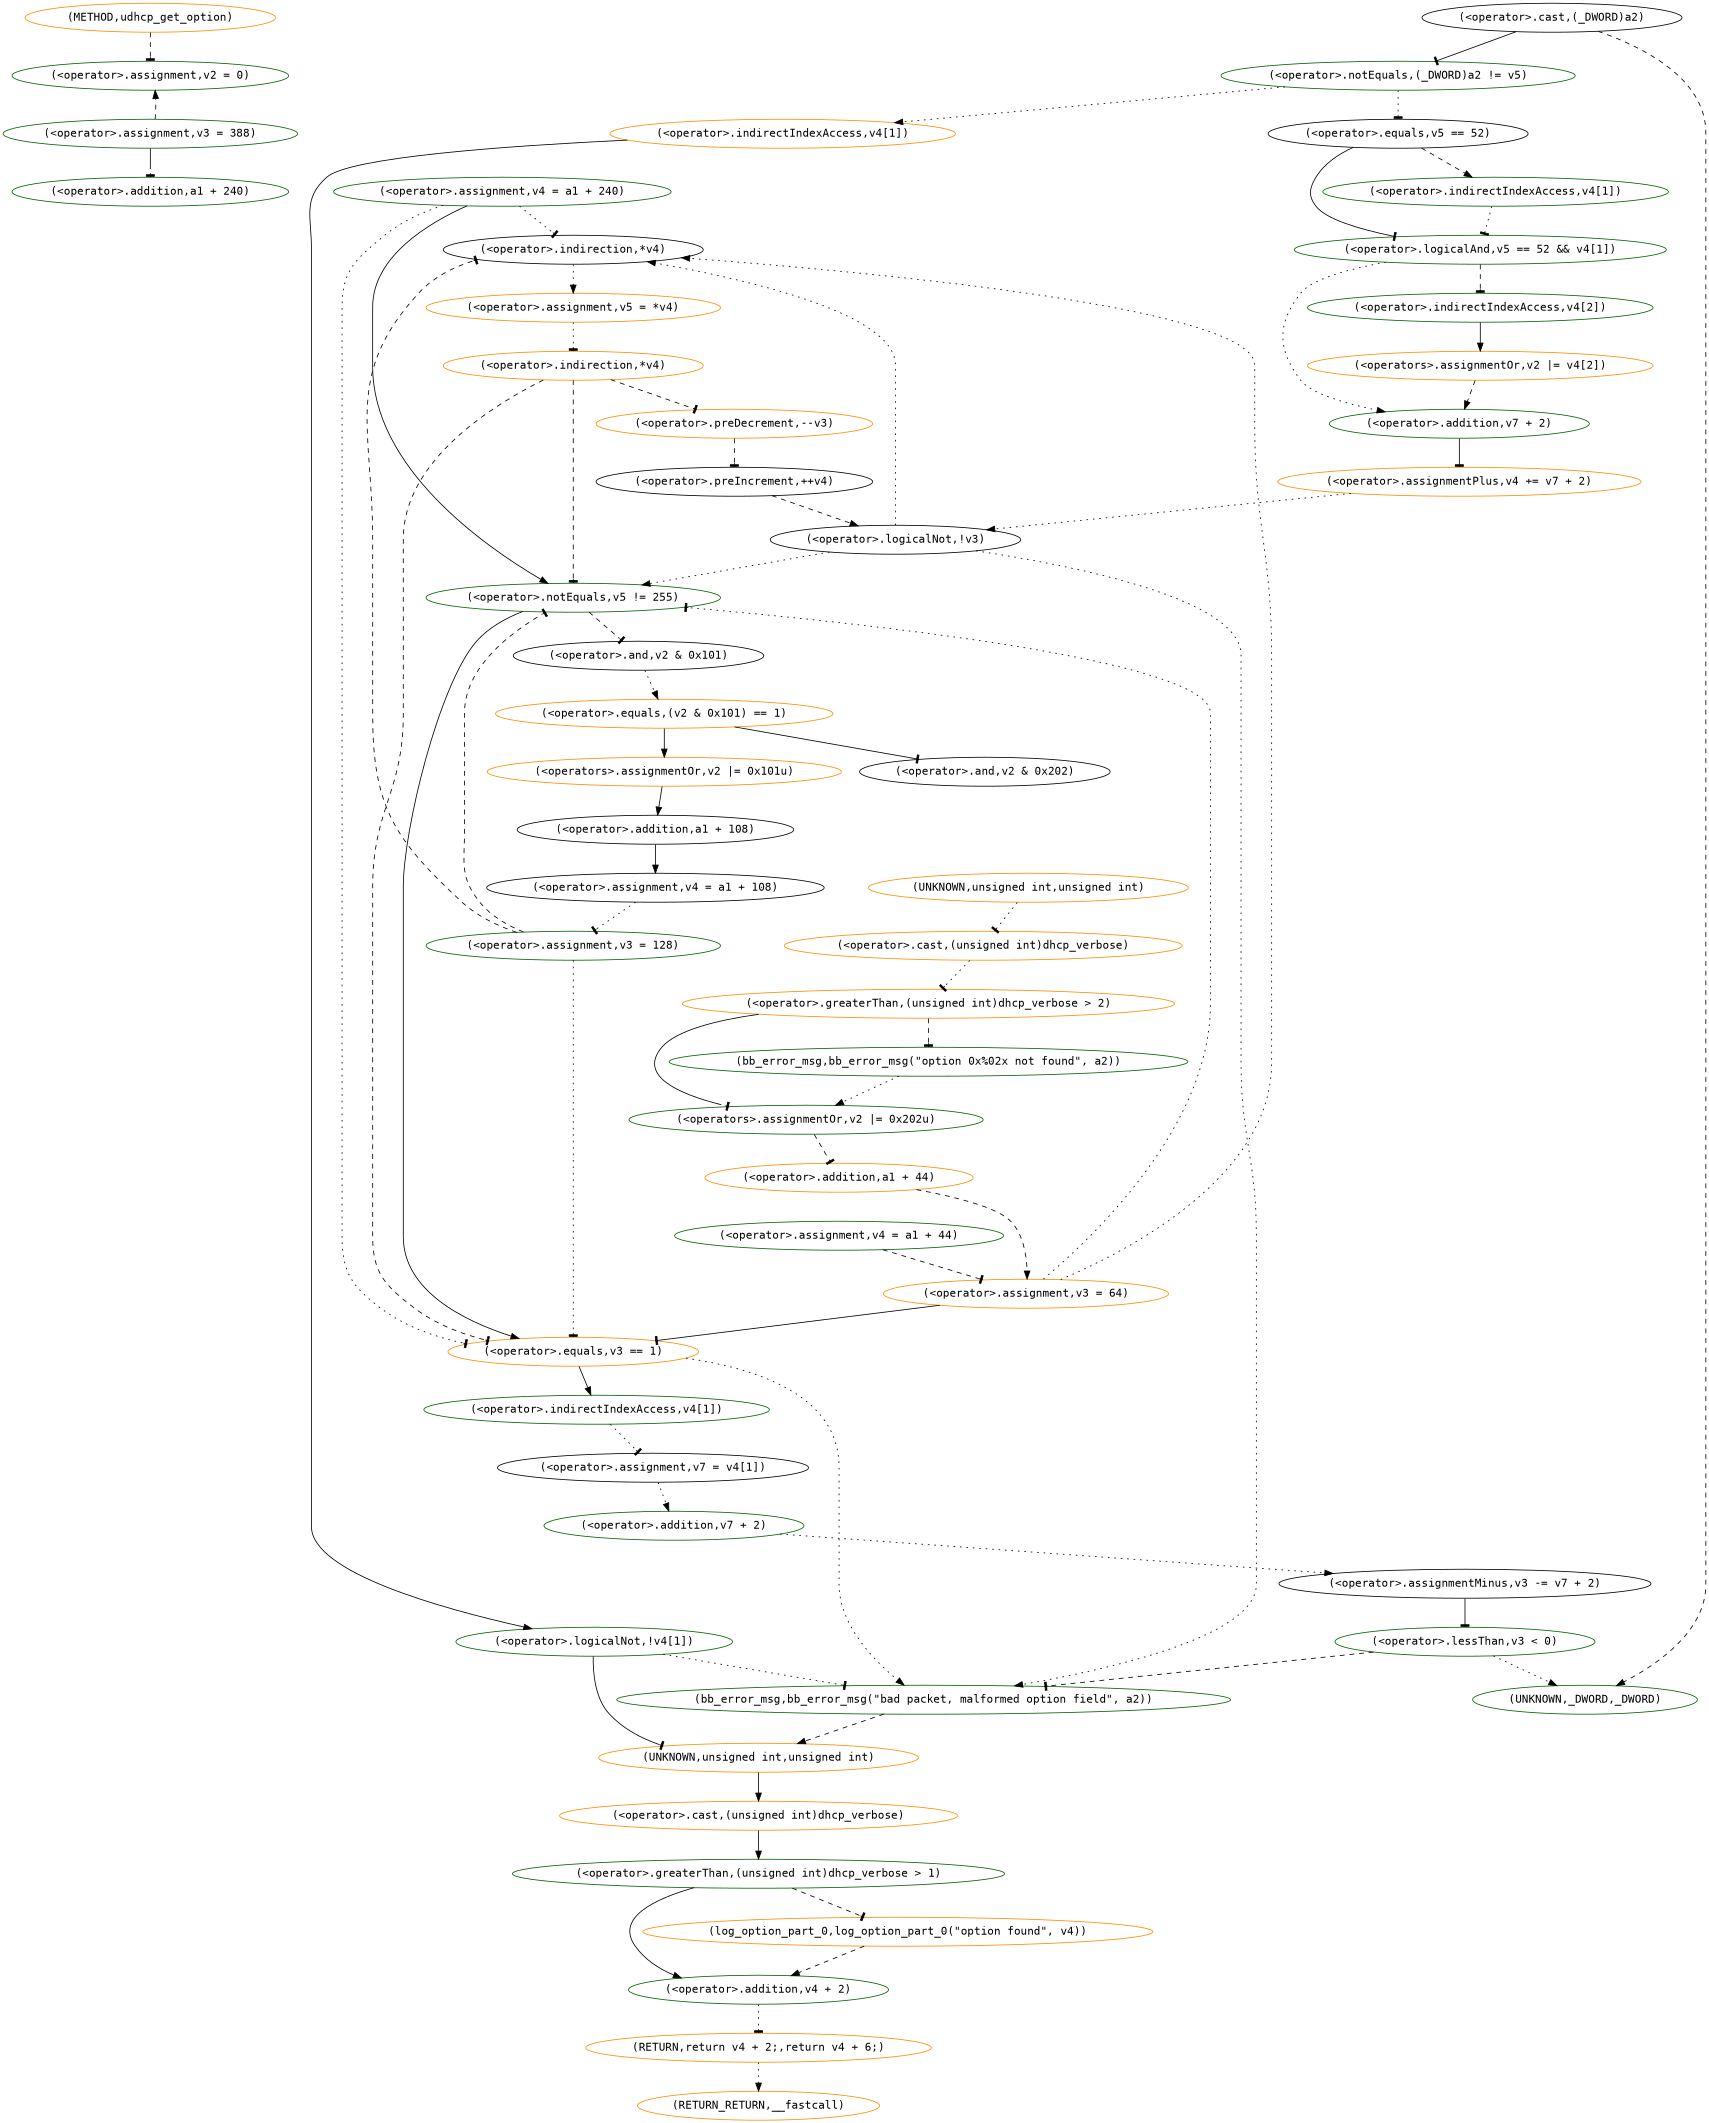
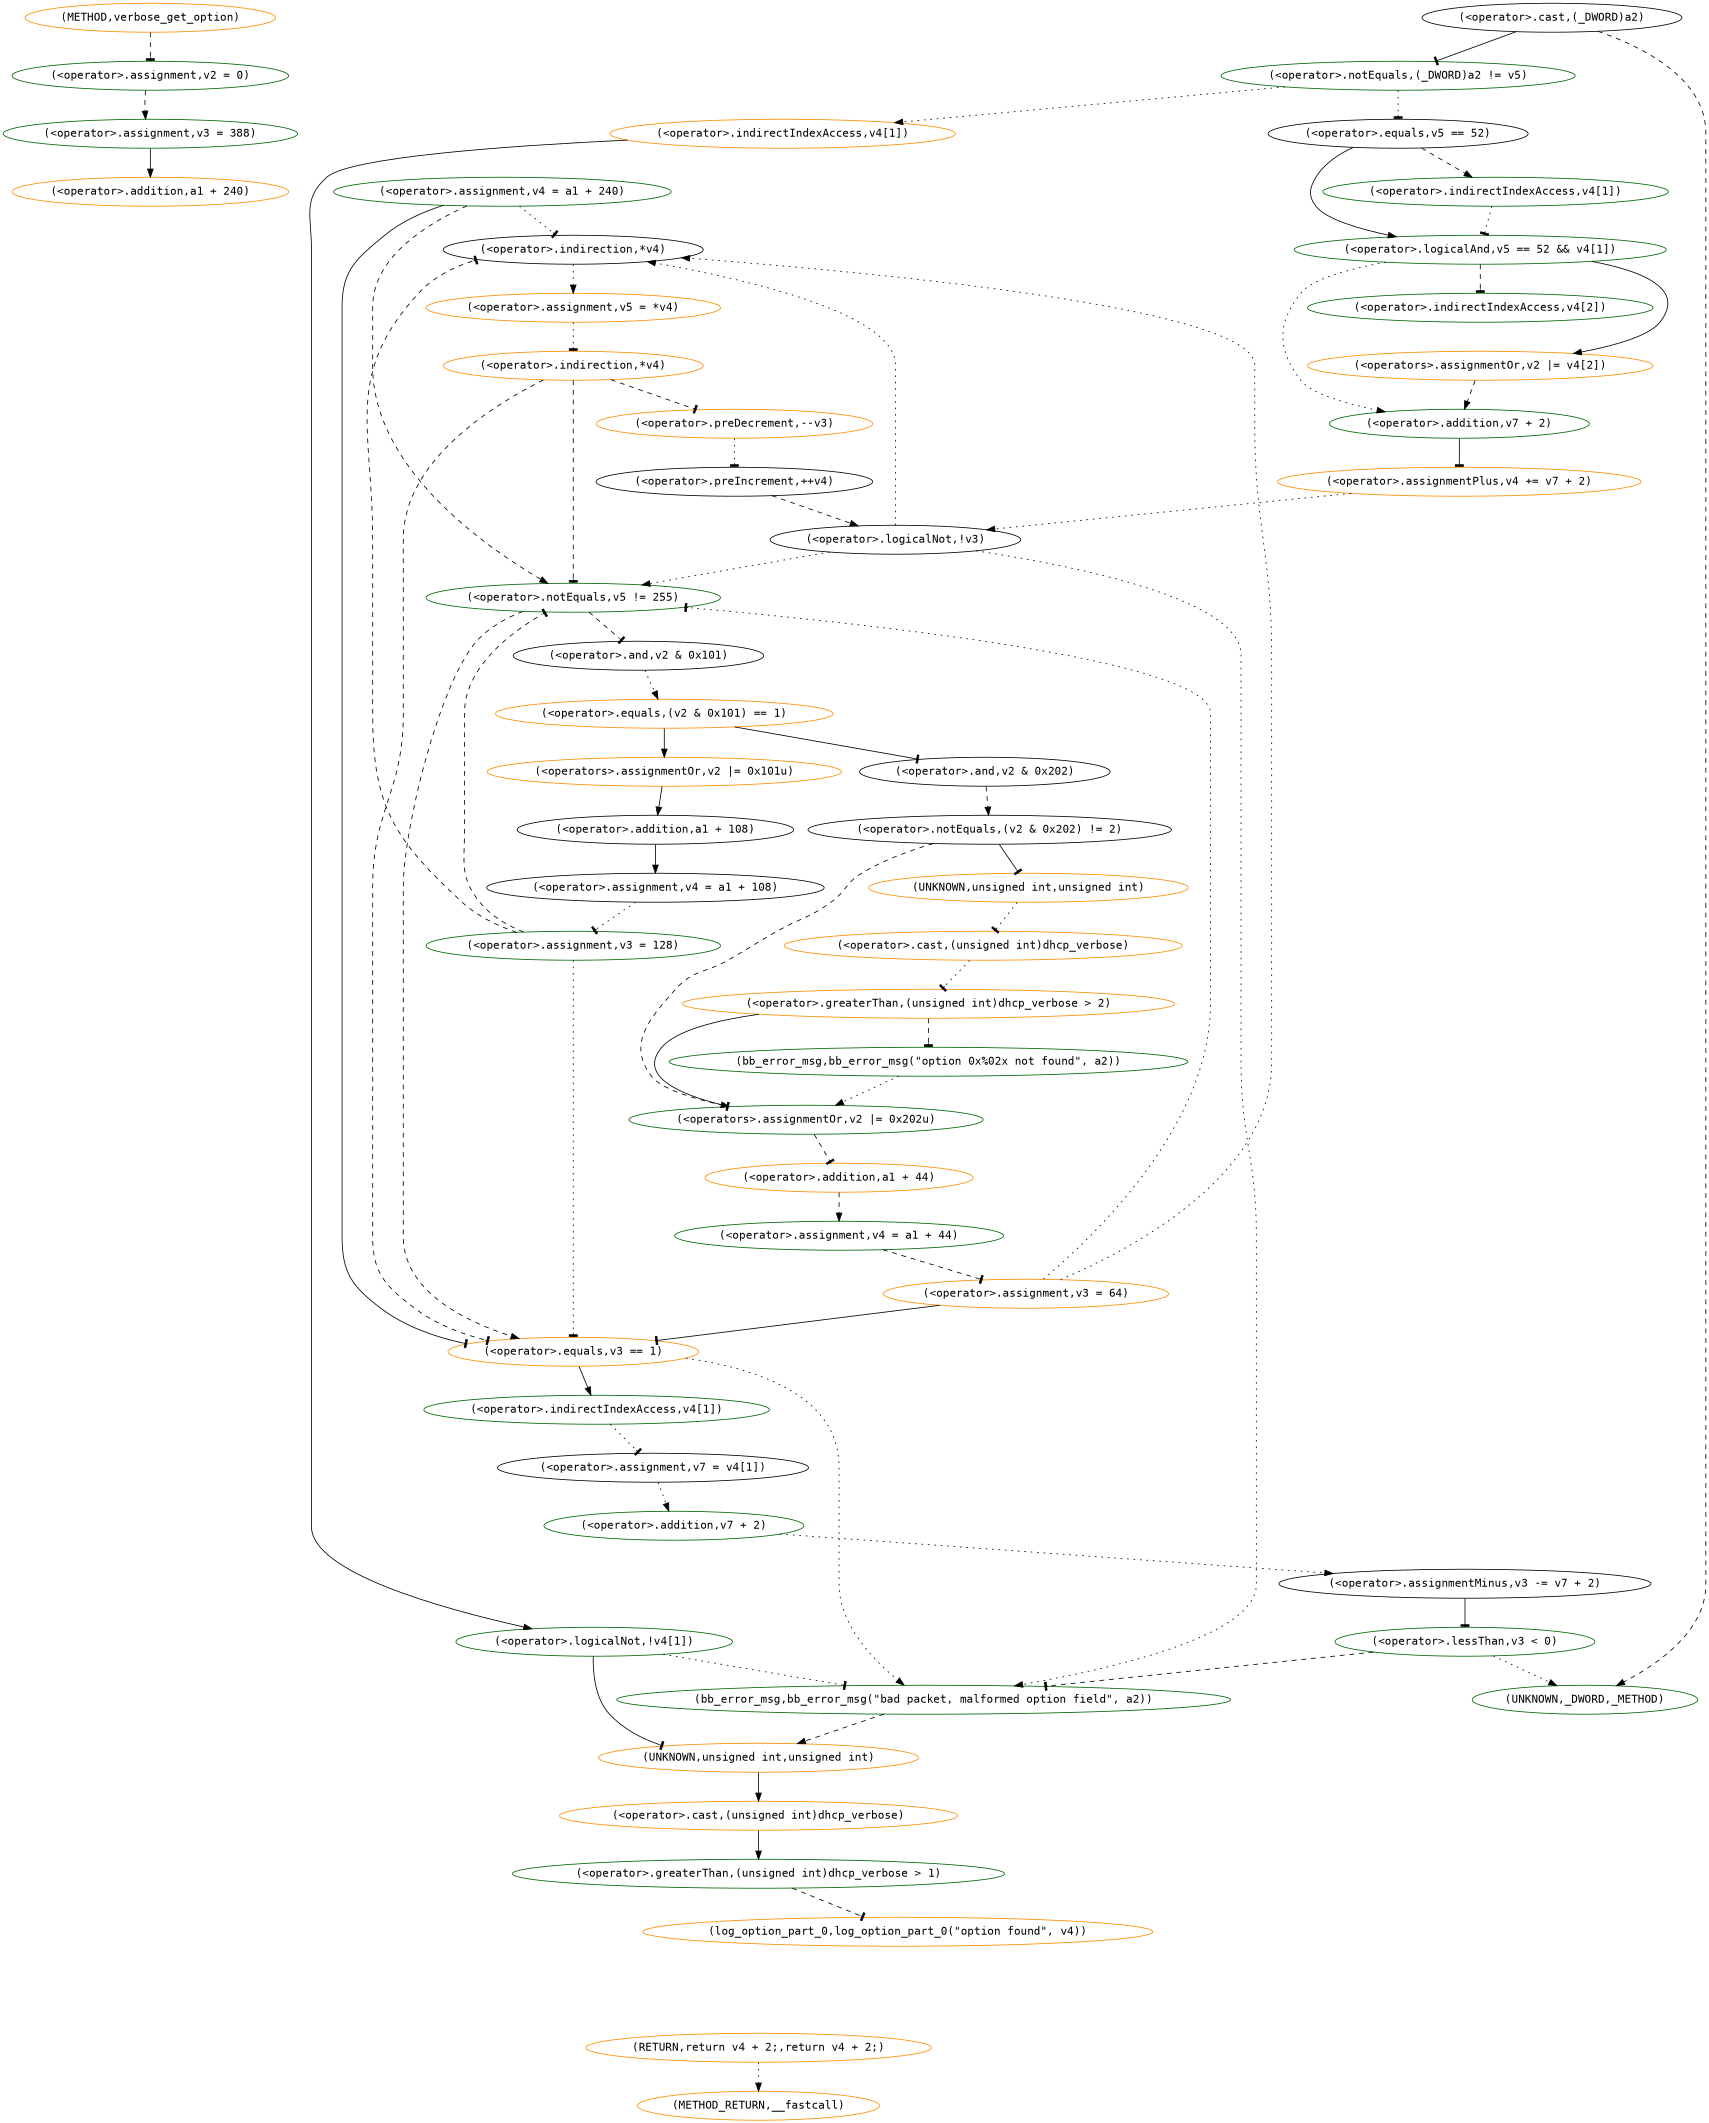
node "(METHOD,udhcp_get_option)": label "(METHOD,udhcp_get_option)" -> "(METHOD,verbose_get_option)"
edge "(<operator>.assignment,v3 = 388)" -> "(<operator>.assignment,v2 = 0)": reversed
edge "(<operator>.assignment,v3 = 388)" -> "(<operator>.addition,a1 + 240)": arrowhead tee -> normal
node "(<operator>.addition,a1 + 240)": color darkgreen -> darkorange
edge "(<operator>.equals,v5 == 52)" -> "(<operator>.logicalAnd,v5 == 52 && v4[1])": arrowhead tee -> normal
edge "(<operator>.indirectIndexAccess,v4[2])" -> "(<operators>.assignmentOr,v2 |= v4[2])": now "(<operator>.logicalAnd,v5 == 52 && v4[1])" -> "(<operators>.assignmentOr,v2 |= v4[2])"
edge "(<operator>.assignment,v4 = a1 + 240)" -> "(<operator>.notEquals,v5 != 255)": style solid -> dashed
edge "(<operator>.preDecrement,--v3)" -> "(<operator>.preIncrement,++v4)": style dashed -> dotted
edge "(<operator>.assignment,v4 = a1 + 240)" -> "(<operator>.equals,v3 == 1)": style dotted -> solid
node "(<operator>.notEquals,(v2 & 0x202) != 2)": added
edge "(<operator>.notEquals,v5 != 255)" -> "(<operator>.equals,v3 == 1)": style solid -> dashed
edge "(<operator>.greaterThan,(unsigned int)dhcp_verbose > 2)" -> "(<operators>.assignmentOr,v2 |= 0x202u)": arrowhead tee -> normal
edge "(<operator>.addition,a1 + 44)" -> "(<operator>.assignment,v3 = 64)": now "(<operator>.addition,a1 + 44)" -> "(<operator>.assignment,v4 = a1 + 44)"
node "(UNKNOWN,_DWORD,_DWORD)": label "(UNKNOWN,_DWORD,_DWORD)" -> "(UNKNOWN,_DWORD,_METHOD)"
node "(<operator>.addition,v4 + 2)": removed
node "(RETURN,return v4 + 2;,return v4 + 6;)": label "(RETURN,return v4 + 2;,return v4 + 6;)" -> "(RETURN,return v4 + 2;,return v4 + 2;)"
node "(RETURN_RETURN,__fastcall)": label "(RETURN_RETURN,__fastcall)" -> "(METHOD_RETURN,__fastcall)"
